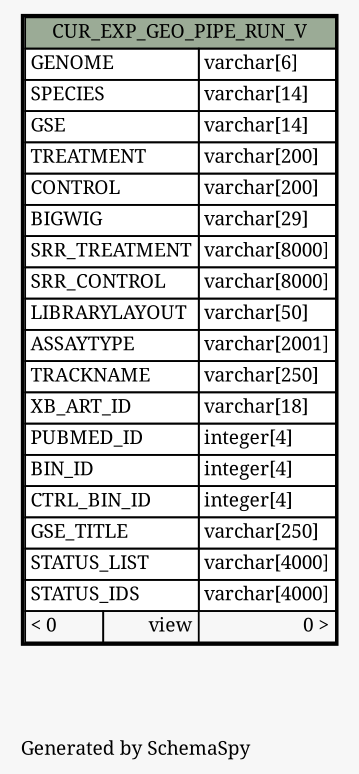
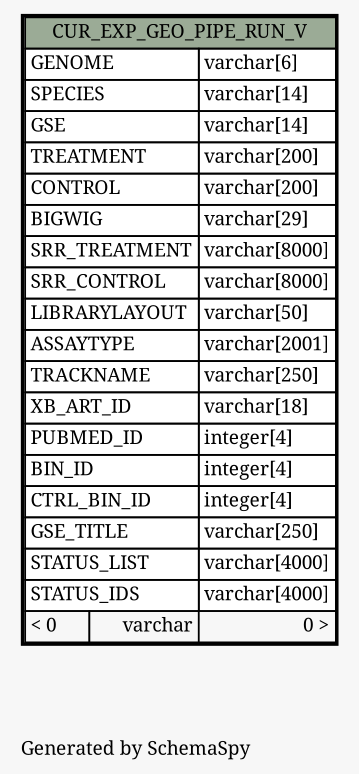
node "CUR_EXP_GEO_PIPE_RUN_V": text "view" -> "varchar"
